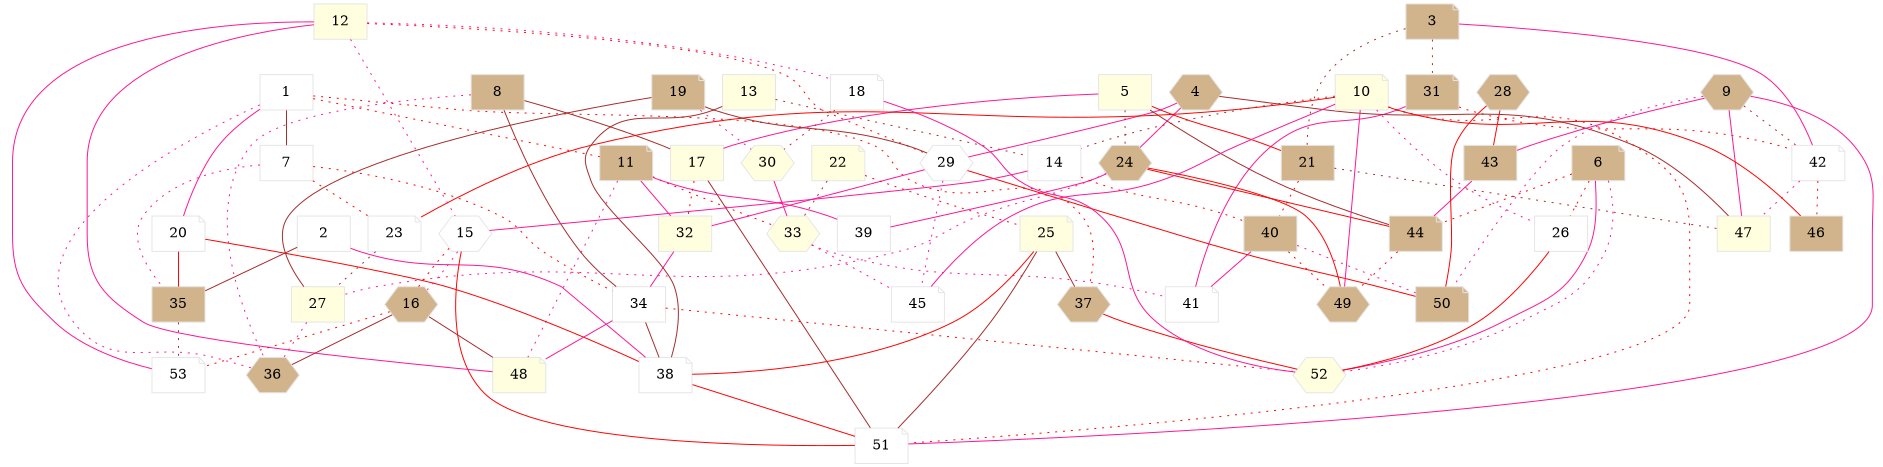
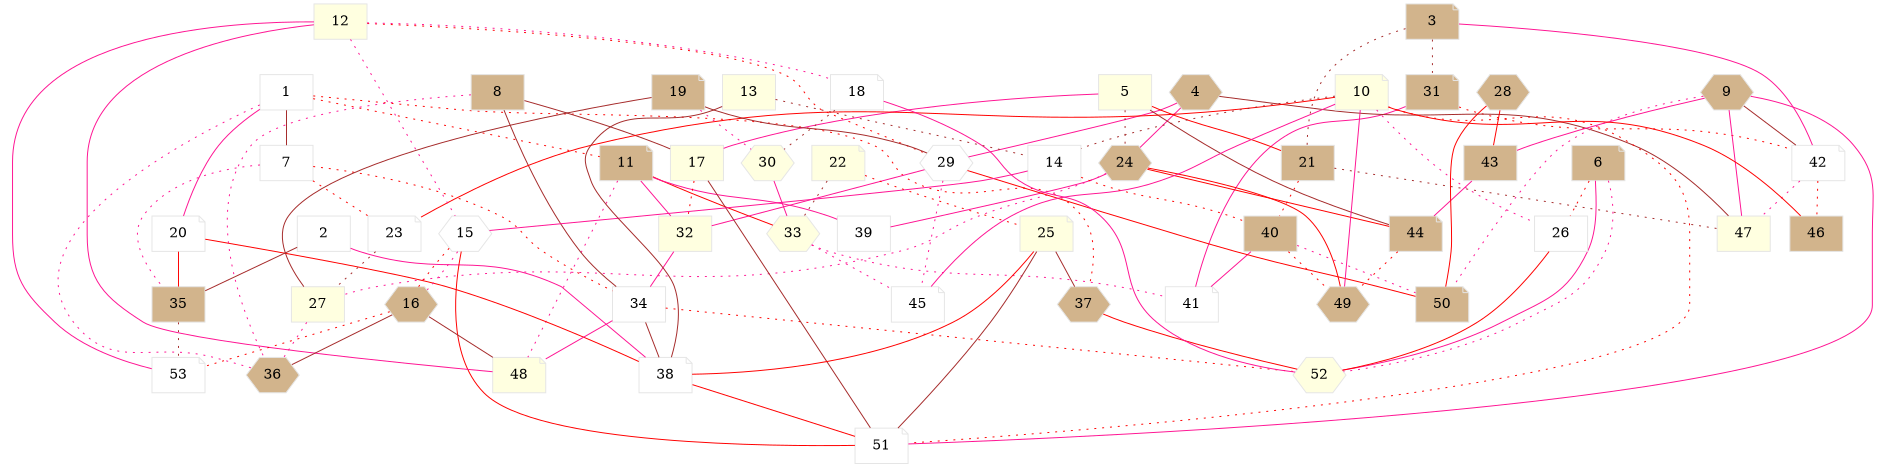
edge "9" -- "42": style dotted -> solid
edge "6" -- "44": removed
edge "11" -- "33": style dotted -> solid
